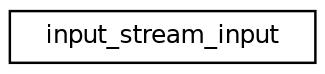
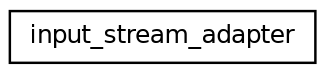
node "input_stream_input": label "input_stream_input" -> "input_stream_adapter"
